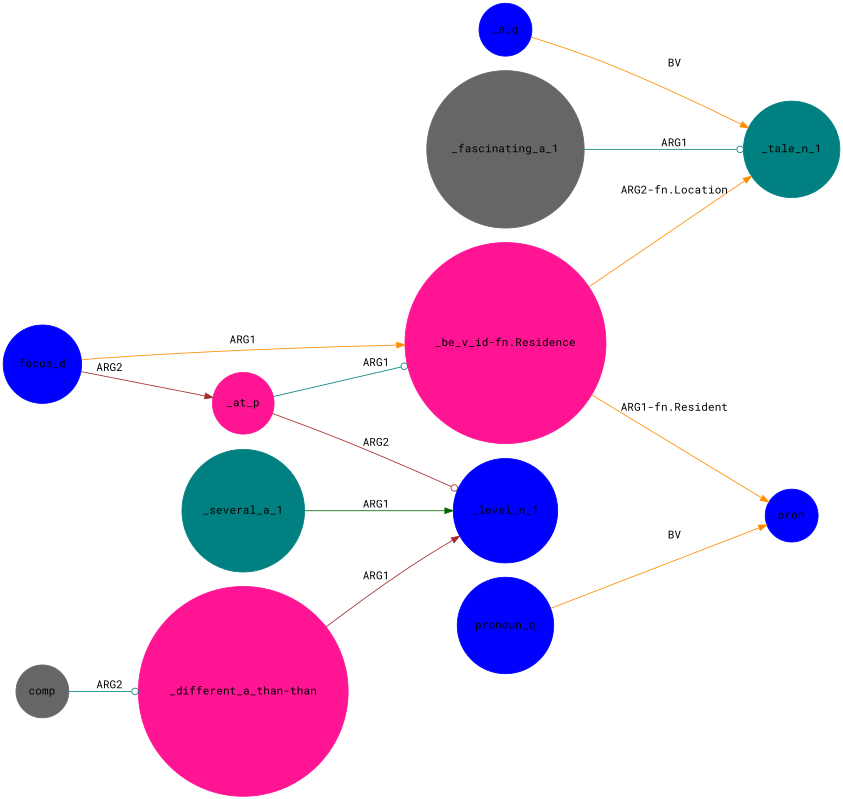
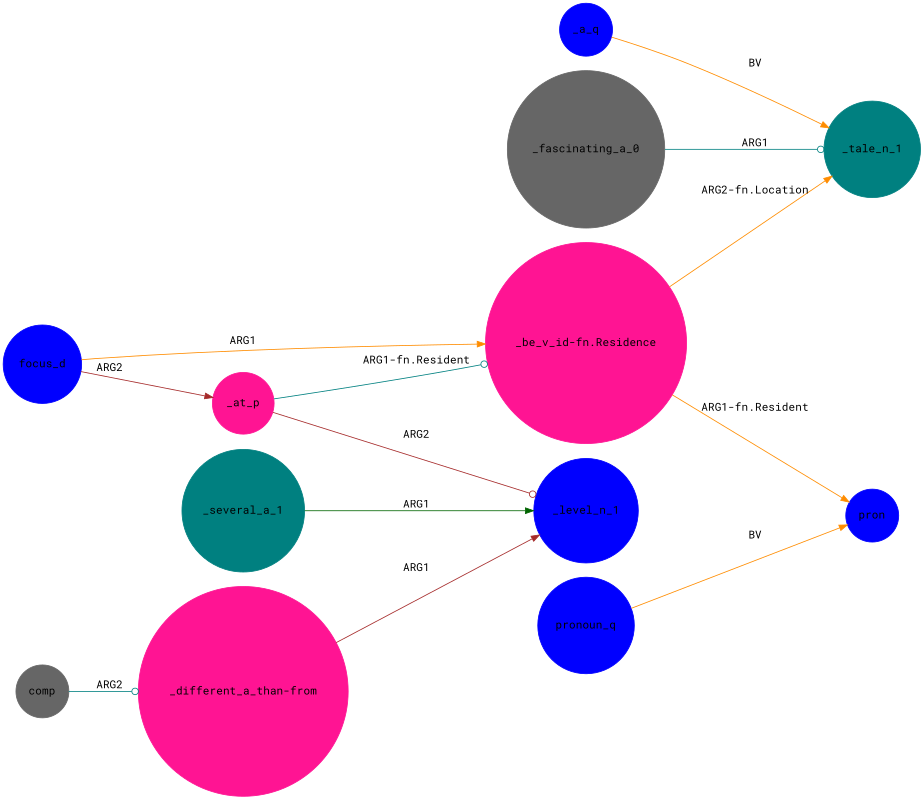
node "_fascinating_a_1": label "_fascinating_a_1" -> "_fascinating_a_0"
edge "_at_p" -> "_be_v_id-fn.Residence": label "ARG1" -> "ARG1-fn.Resident"
node "_different_a_than-than": label "_different_a_than-than" -> "_different_a_than-from"
